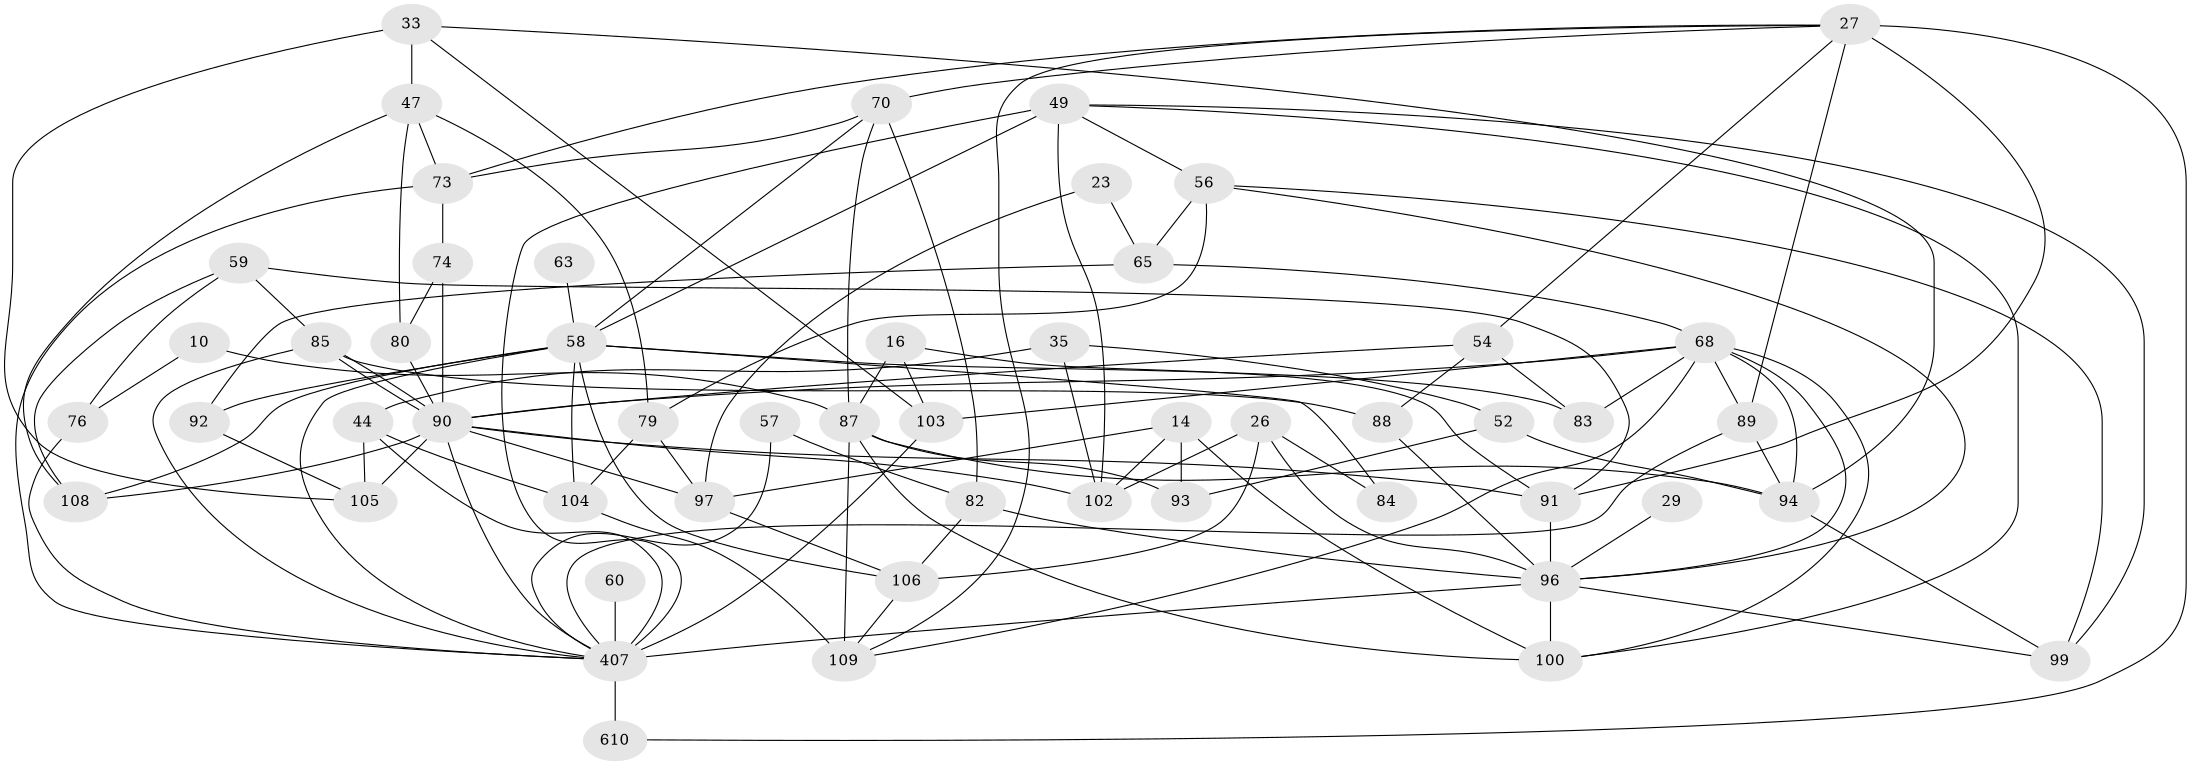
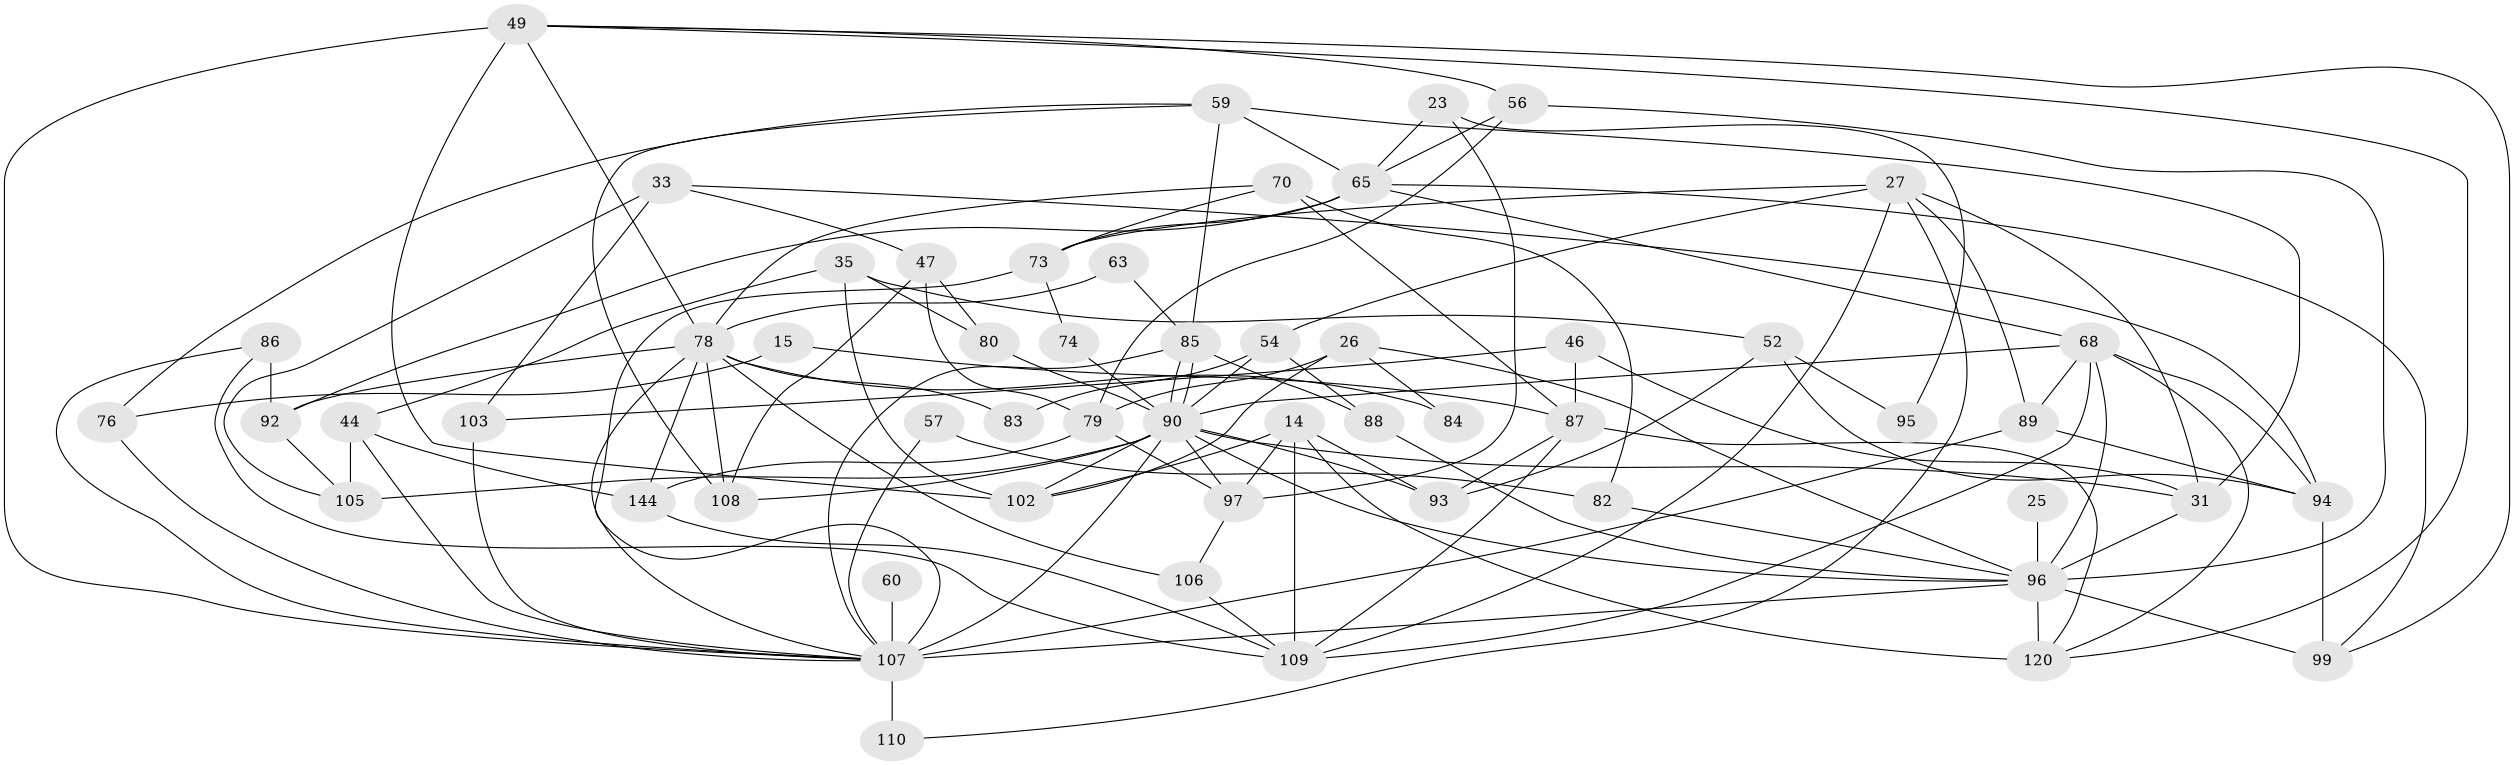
edge "27" -- "70": removed
edge "47" -- "73": now "65" -- "73"
edge "59" -- "65": added
edge "56" -- "99": now "65" -- "99"
edge "63" -- "85": added
edge "74" -- "80": now "35" -- "80"
node "10": label "10" -> "15"
node "86": added
node "58": label "58" -> "78"
node "16": label "16" -> "46"
edge "68" -- "83": removed
edge "68" -- "103": removed
node "95": added
edge "90" -- "93": added
edge "87" -- "94": removed
node "104": label "104" -> "144"
node "91": label "91" -> "31"
node "29": label "29" -> "25"
edge "82" -- "106": removed
edge "14" -- "109": added
edge "26" -- "106": now "26" -- "79"
edge "90" -- "96": added
node "407": label "407" -> "107"
node "100": label "100" -> "120"
node "610": label "610" -> "110"
